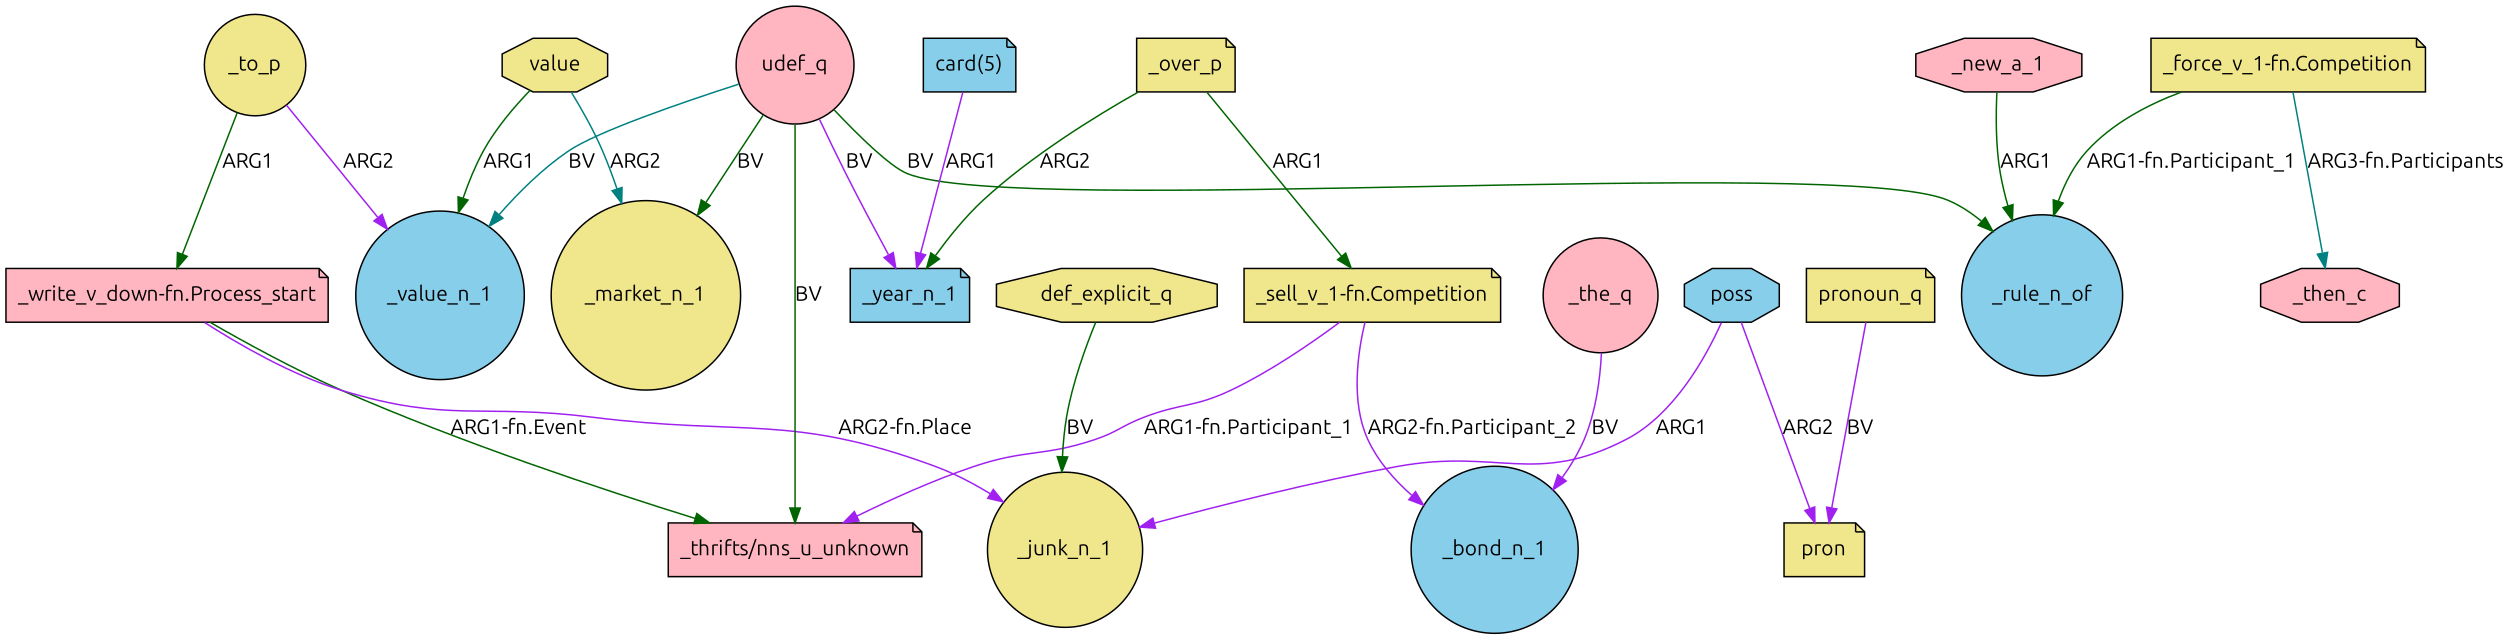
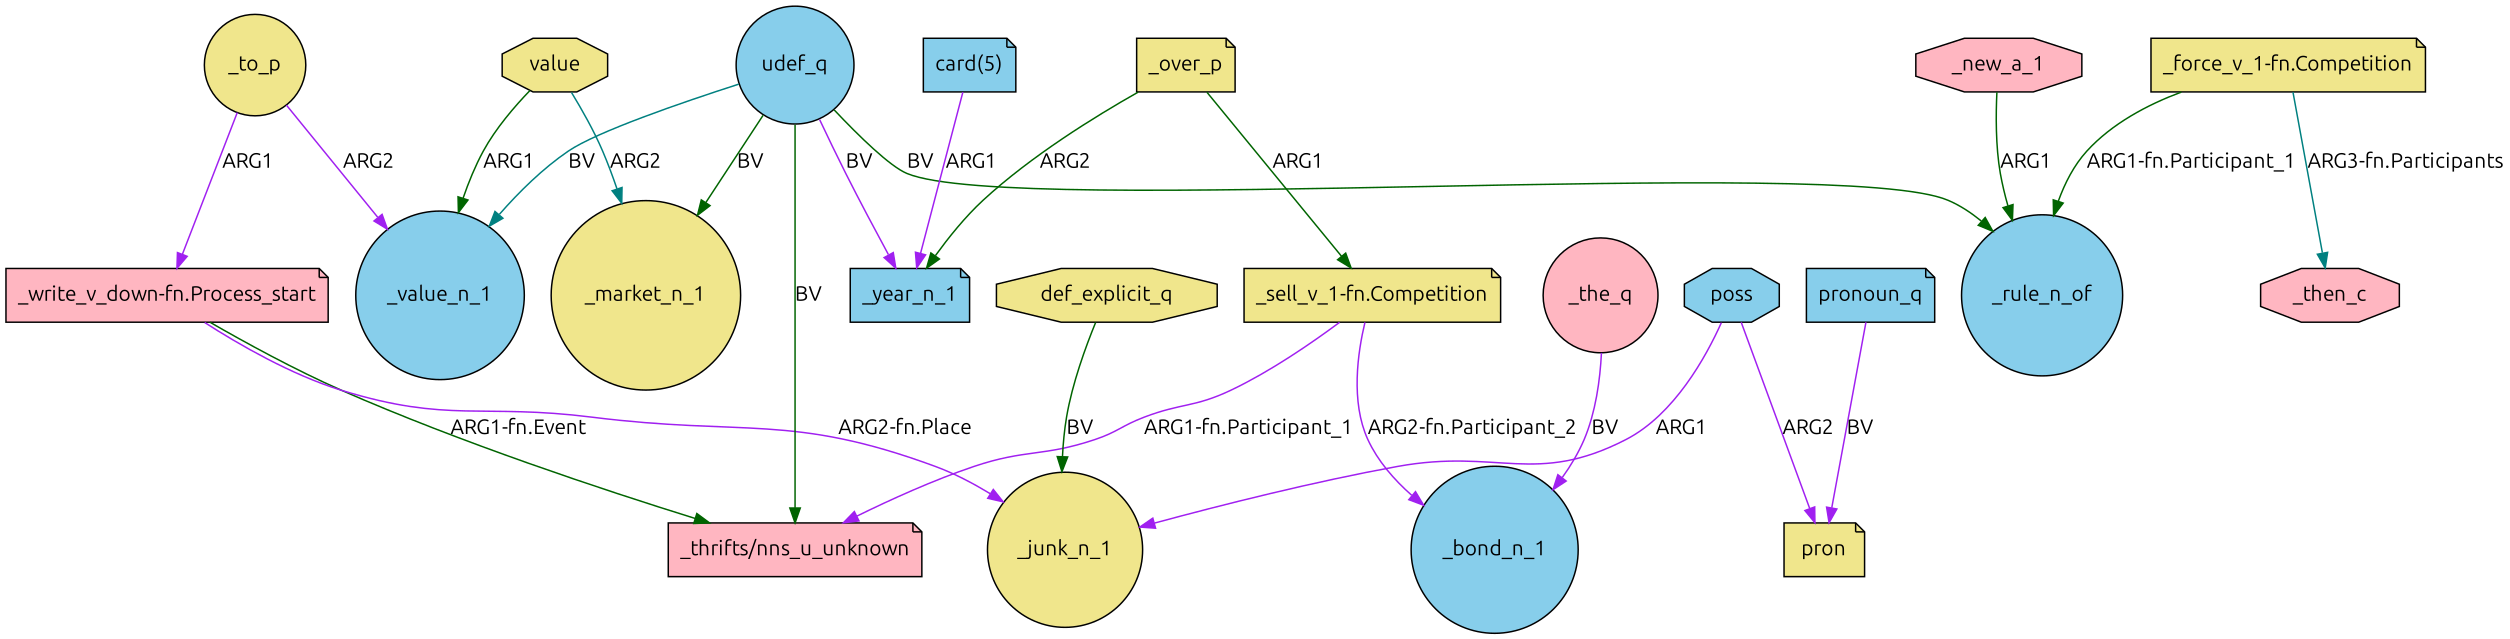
node "udef_q": fillcolor lightpink -> skyblue
edge "_to_p" -> "_write_v_down-fn.Process_start": color darkgreen -> purple
node "pronoun_q": fillcolor khaki -> skyblue
